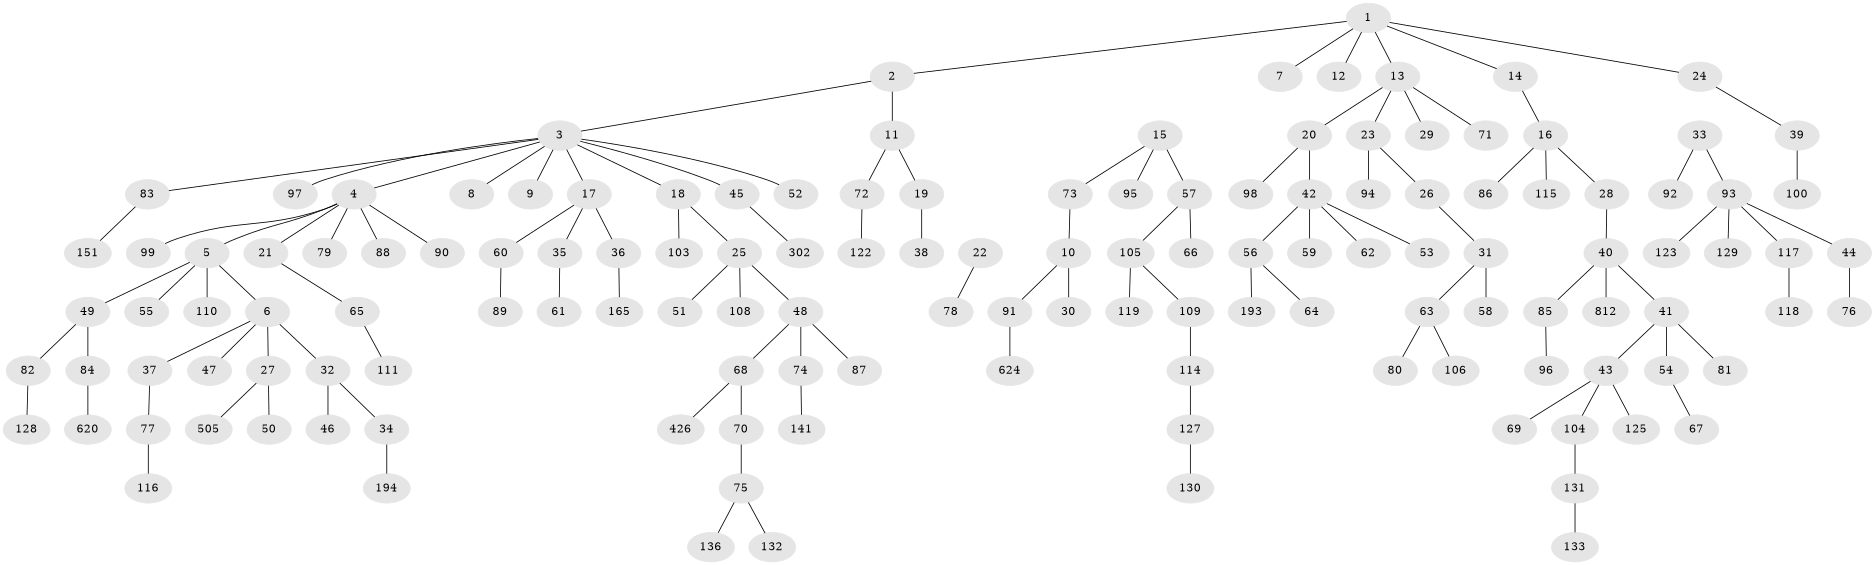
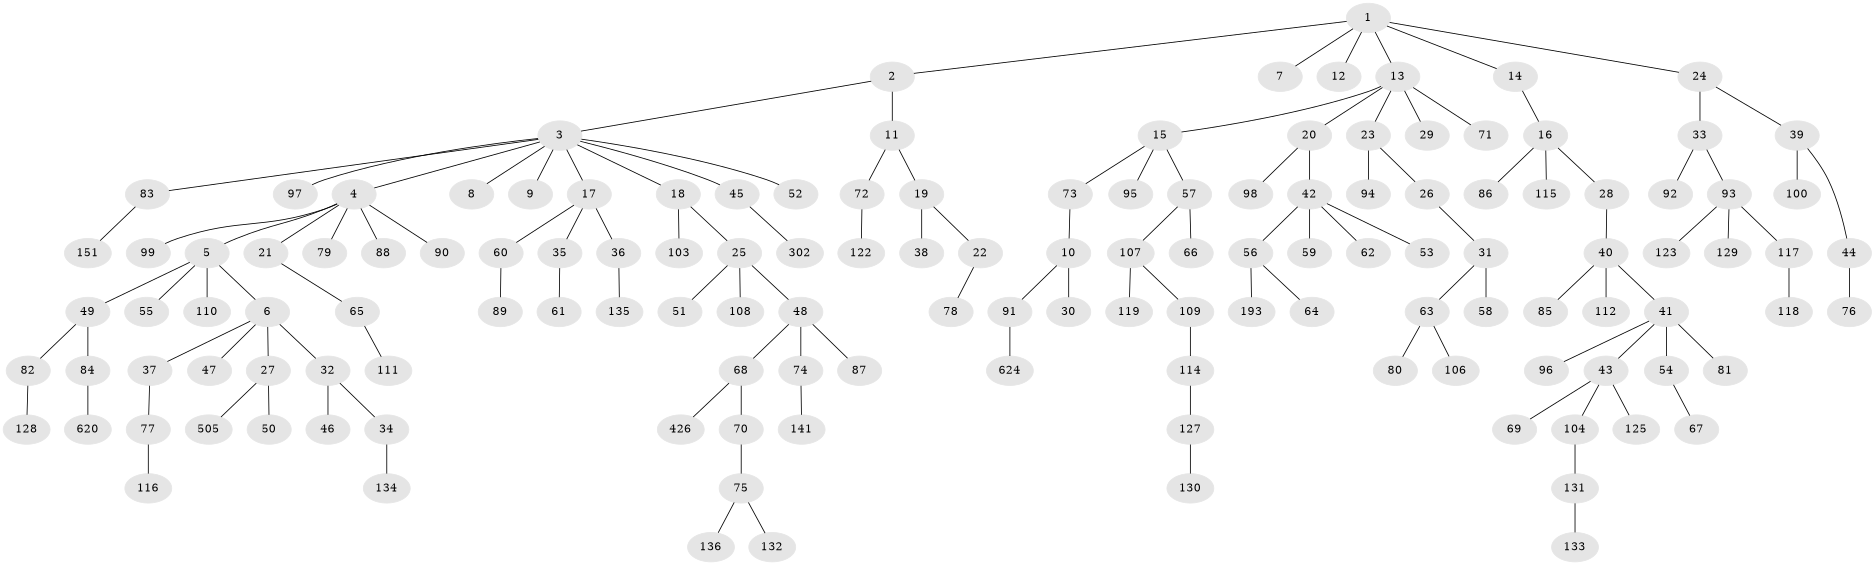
edge "24" -- "33": added
edge "13" -- "15": added
edge "19" -- "22": added
edge "93" -- "44": now "39" -- "44"
node "105": label "105" -> "107"
node "165": label "165" -> "135"
node "812": label "812" -> "112"
edge "85" -- "96": now "41" -- "96"
node "194": label "194" -> "134"
